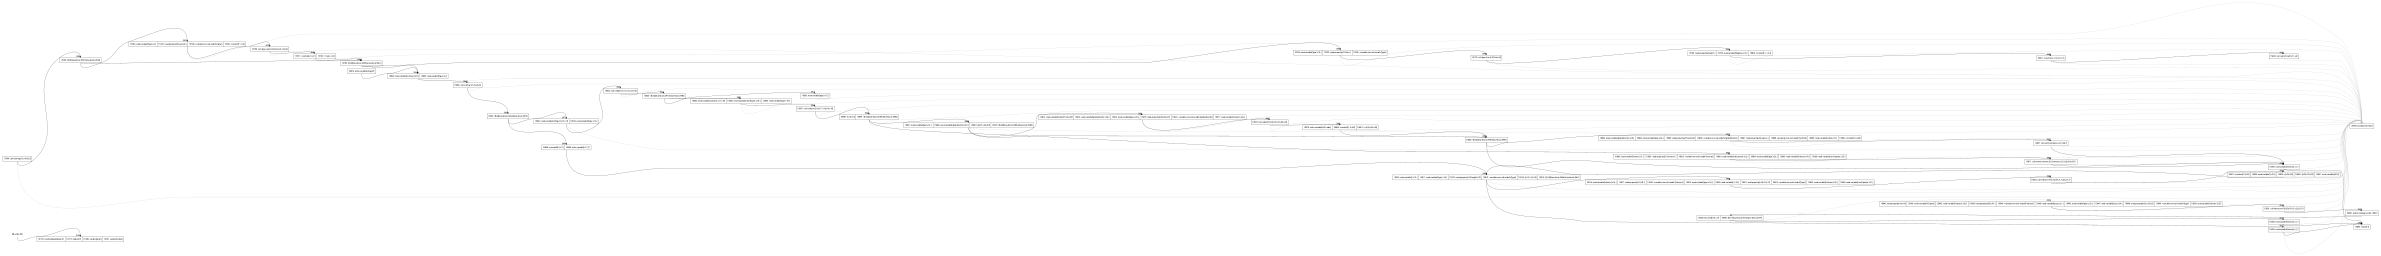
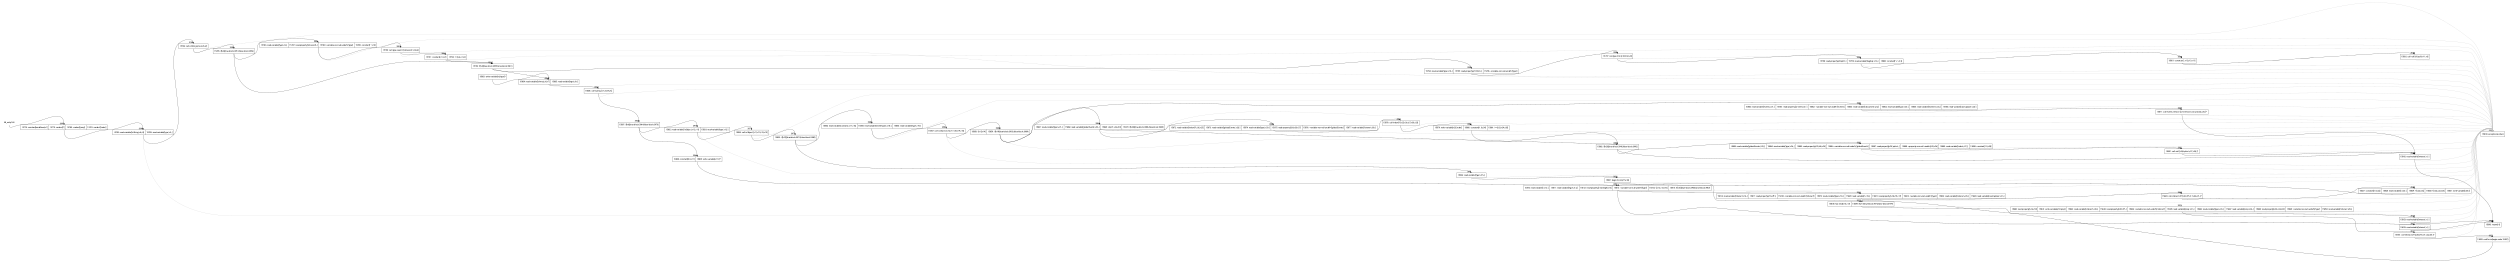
node "15782: read-variable['isString',v4,v3]": added
node "15837: begin-for-in[v15,v16]": added
